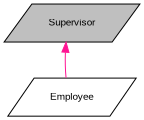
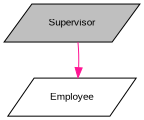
edge "Employee" -> "Supervisor": reversed
